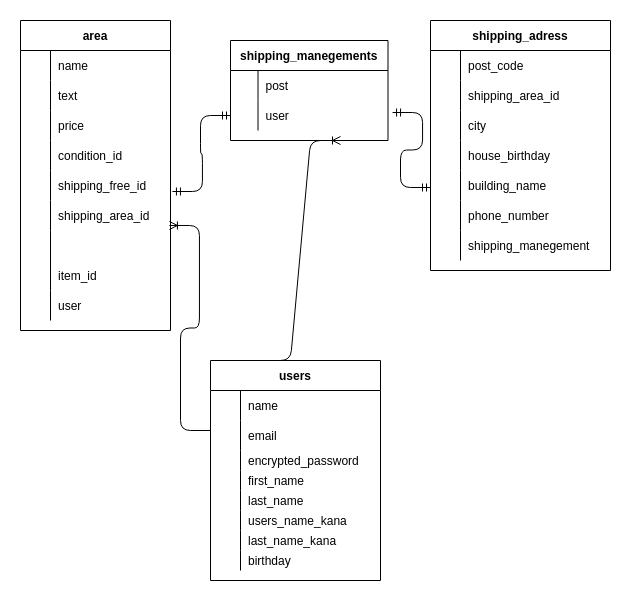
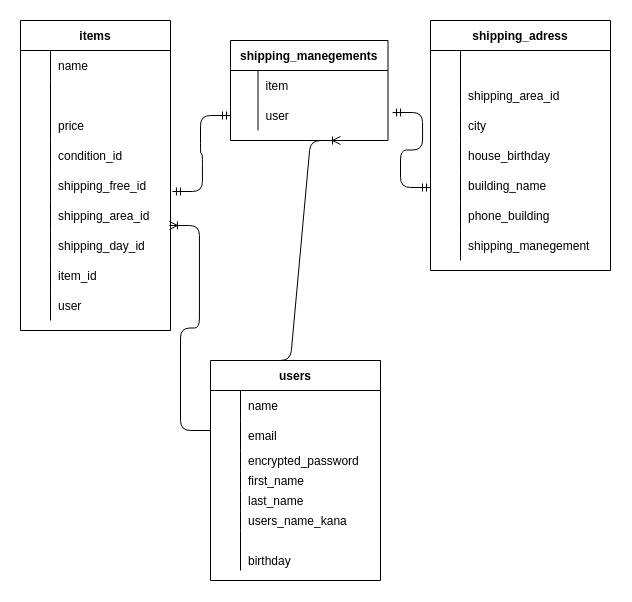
node "area": label "area" -> "items"
node "post_code": removed
node "post": label "post" -> "item"
node "text": removed
node "phone_number": label "phone_number" -> "phone_building"
node "shipping_day_id": added
node "last_name_kana": removed
